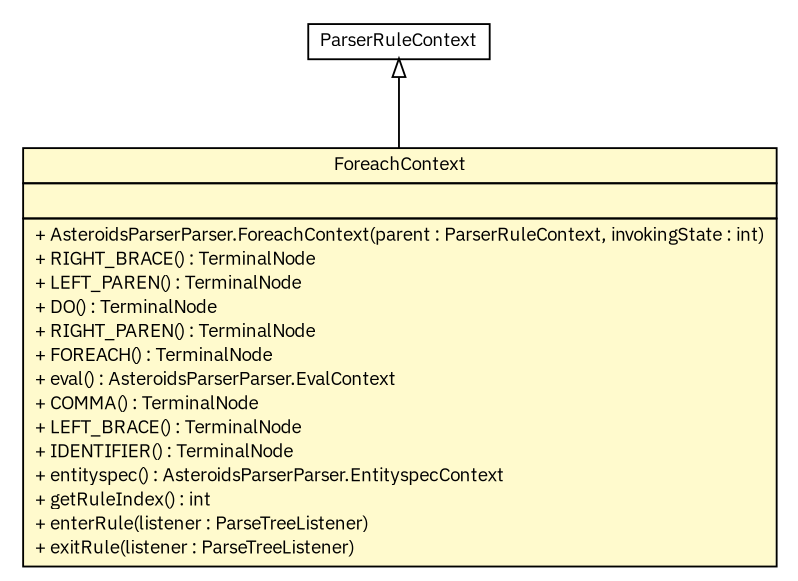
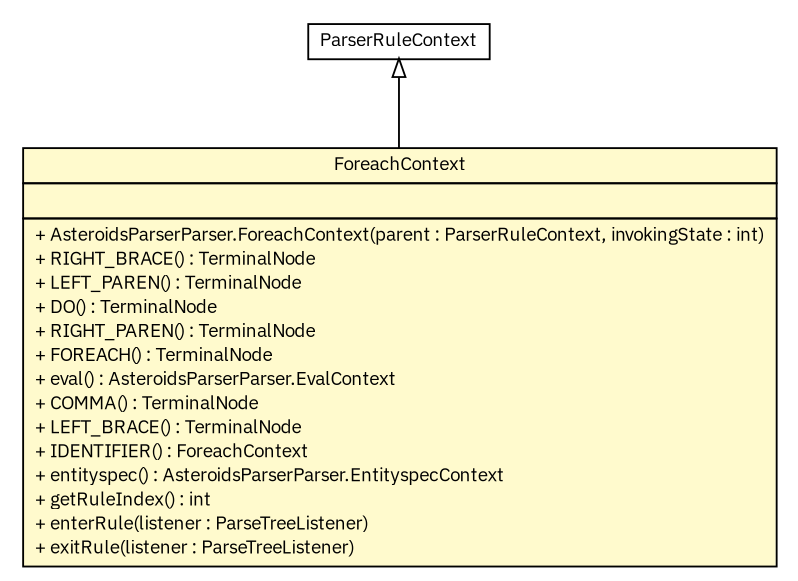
node "ForeachContext": text "+ IDENTIFIER() : TerminalNode" -> "+ IDENTIFIER() : ForeachContext"
